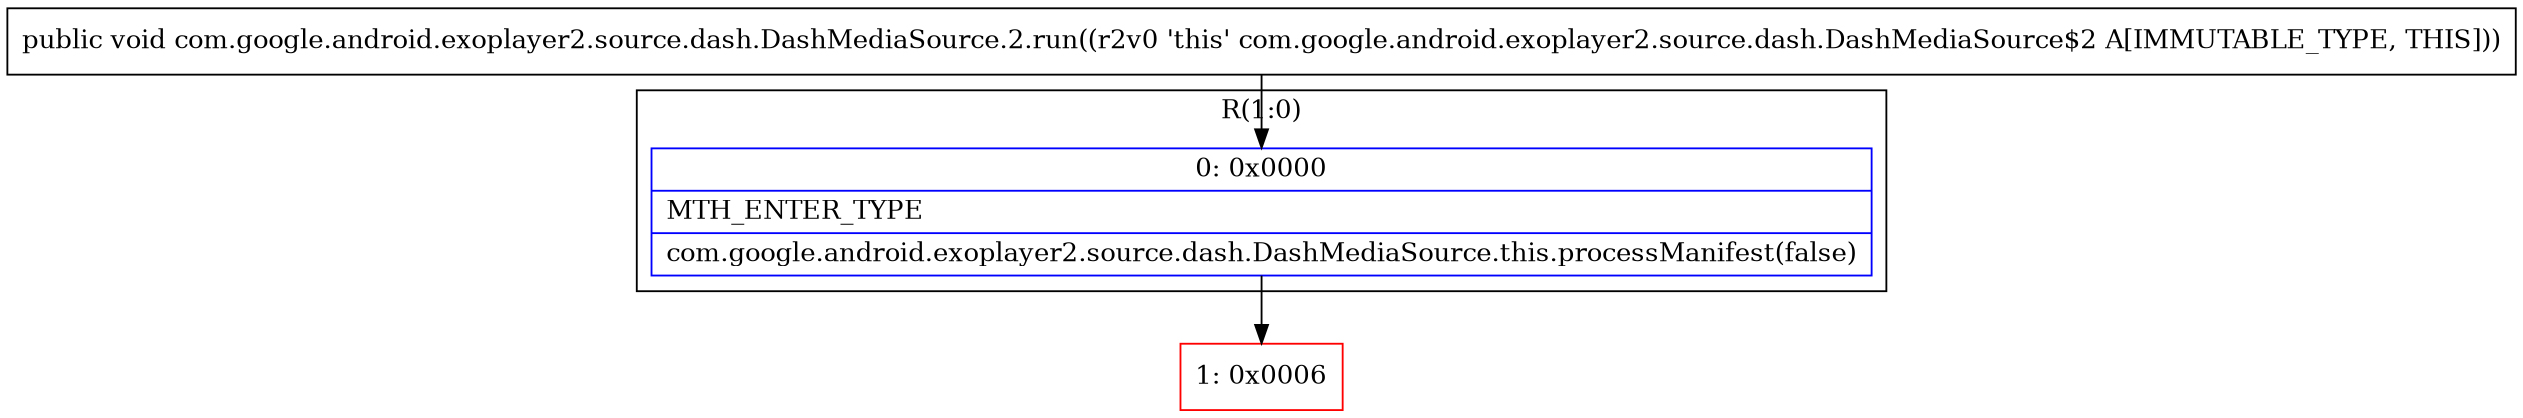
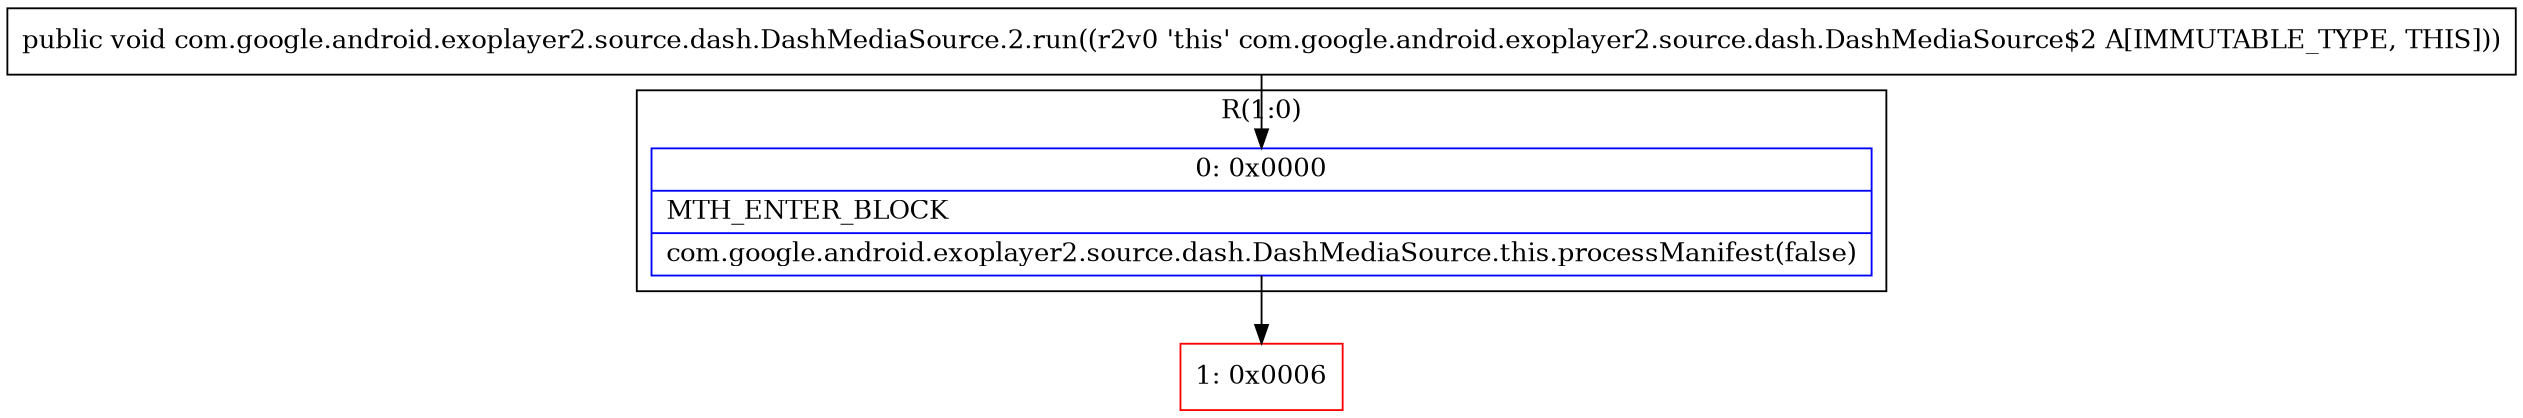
node "0: 0x0000": text "MTH_ENTER_TYPE" -> "MTH_ENTER_BLOCK"
